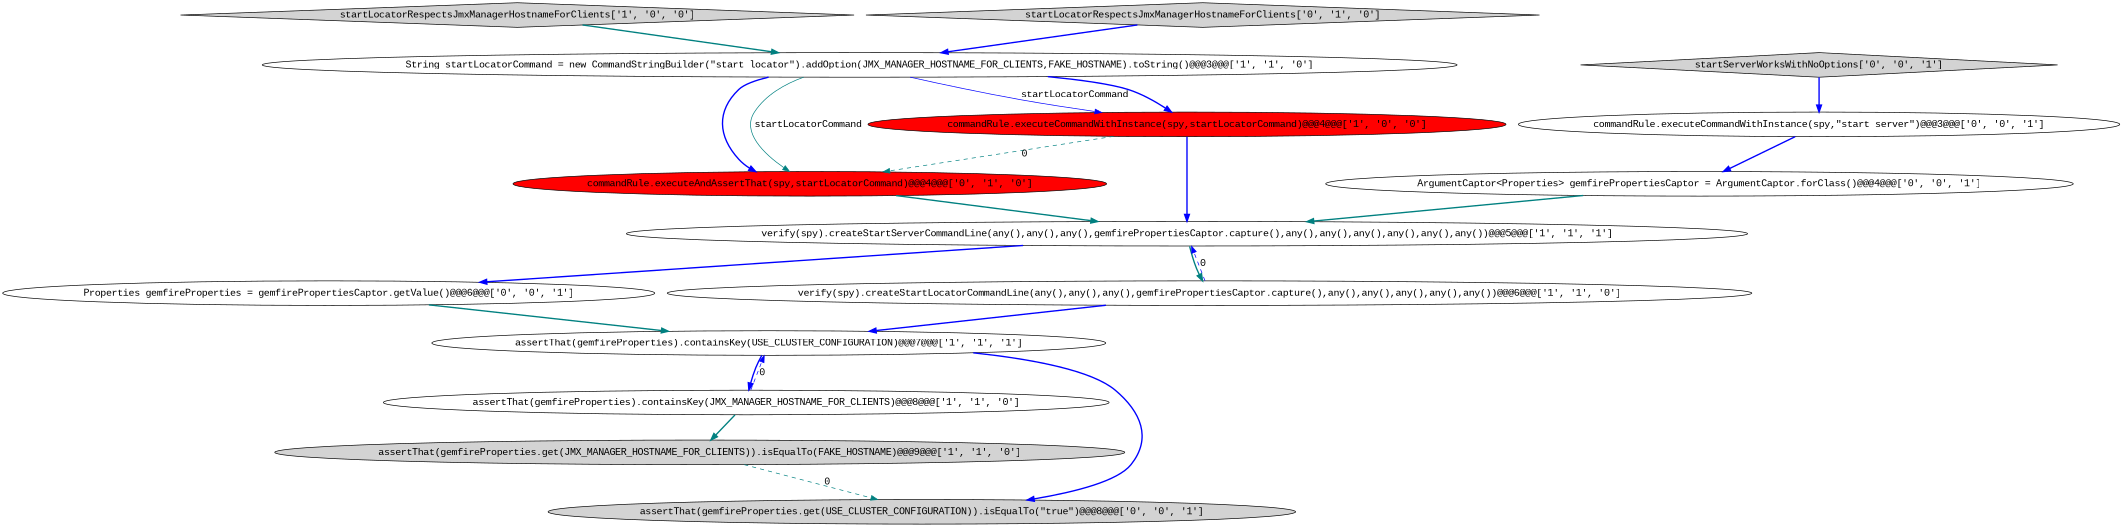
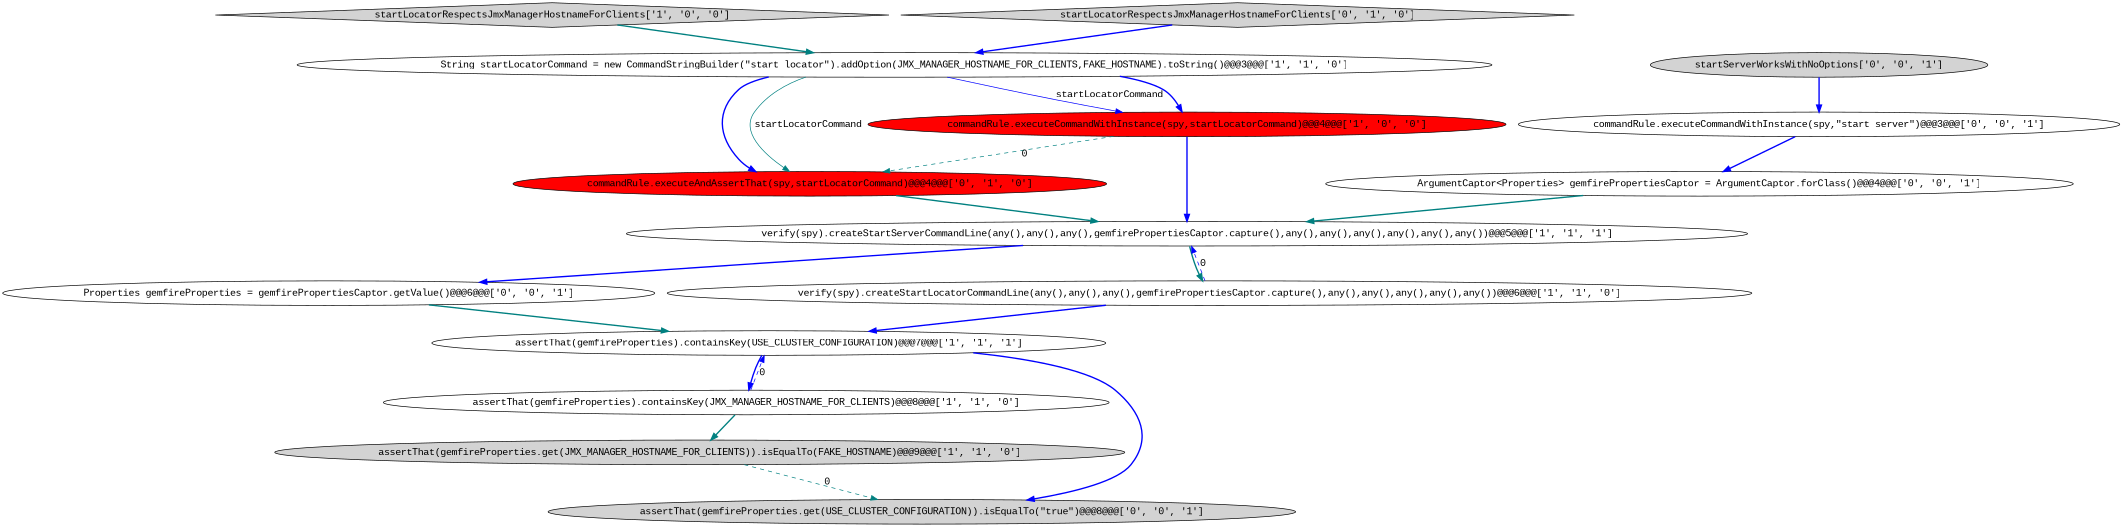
node "startServerWorksWithNoOptions['0', '0', '1']": shape diamond -> ellipse
